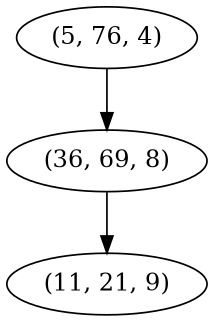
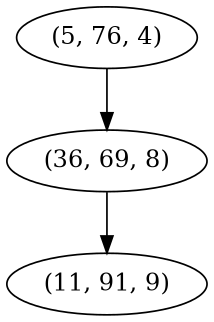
node "(11, 21, 9)": label "(11, 21, 9)" -> "(11, 91, 9)"
